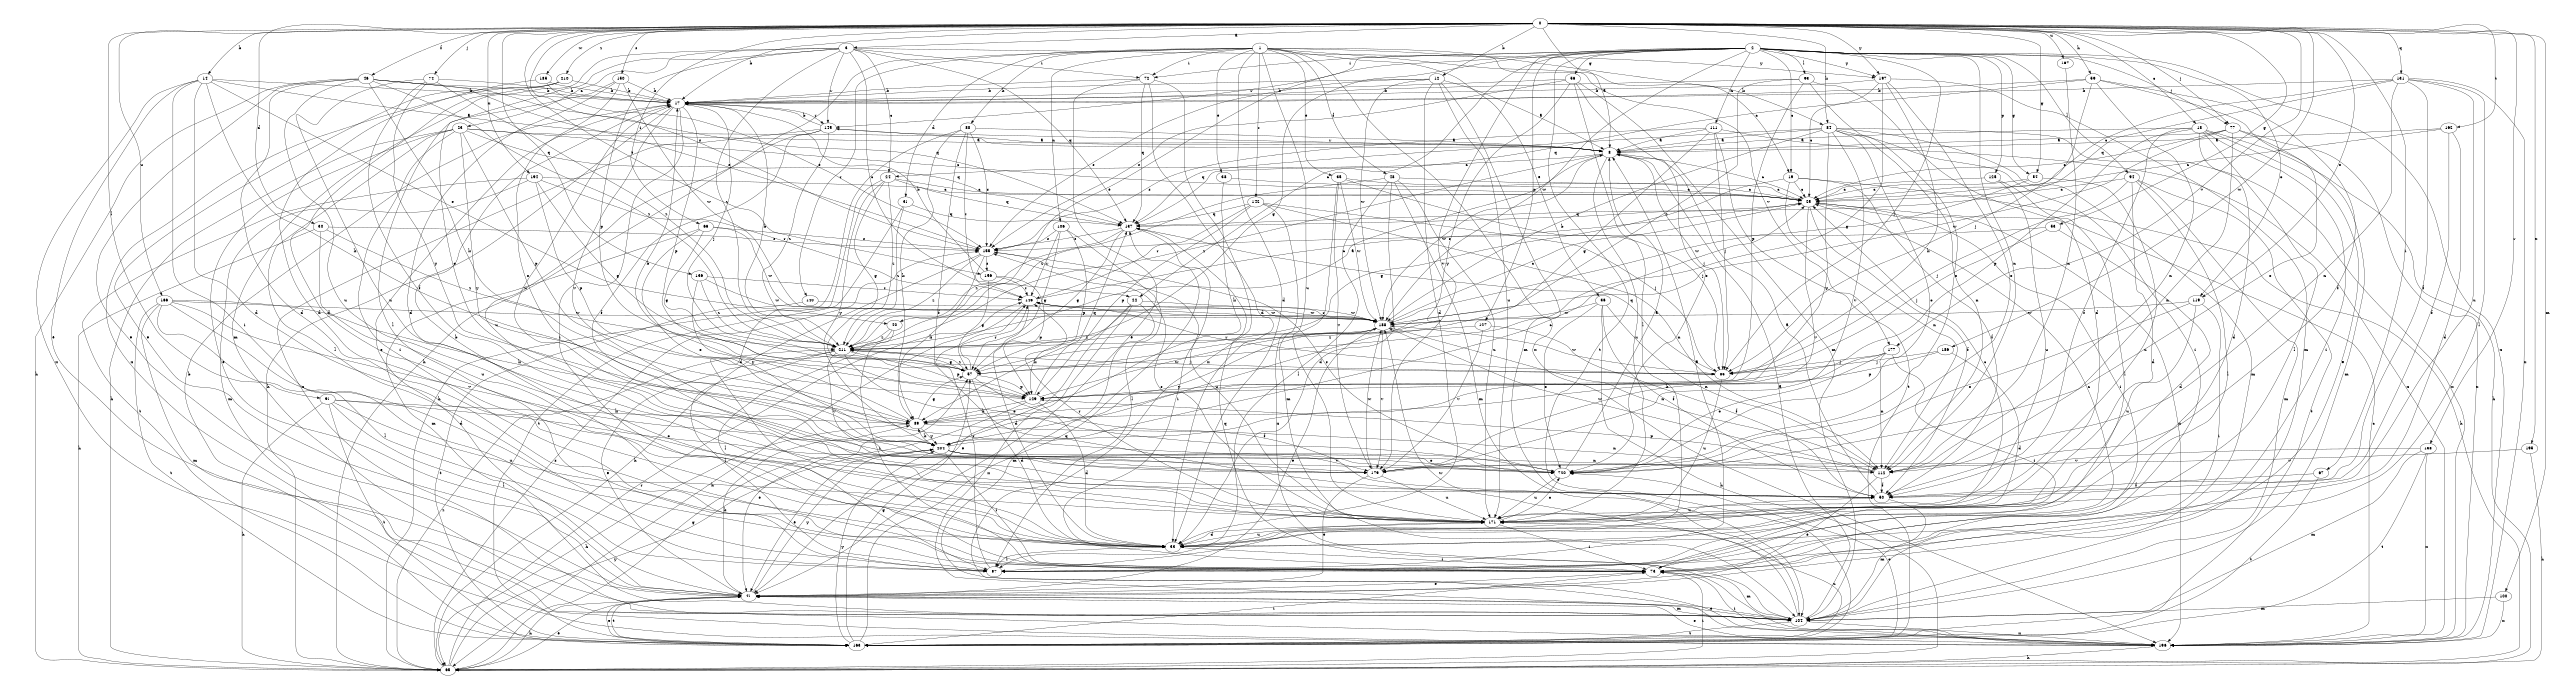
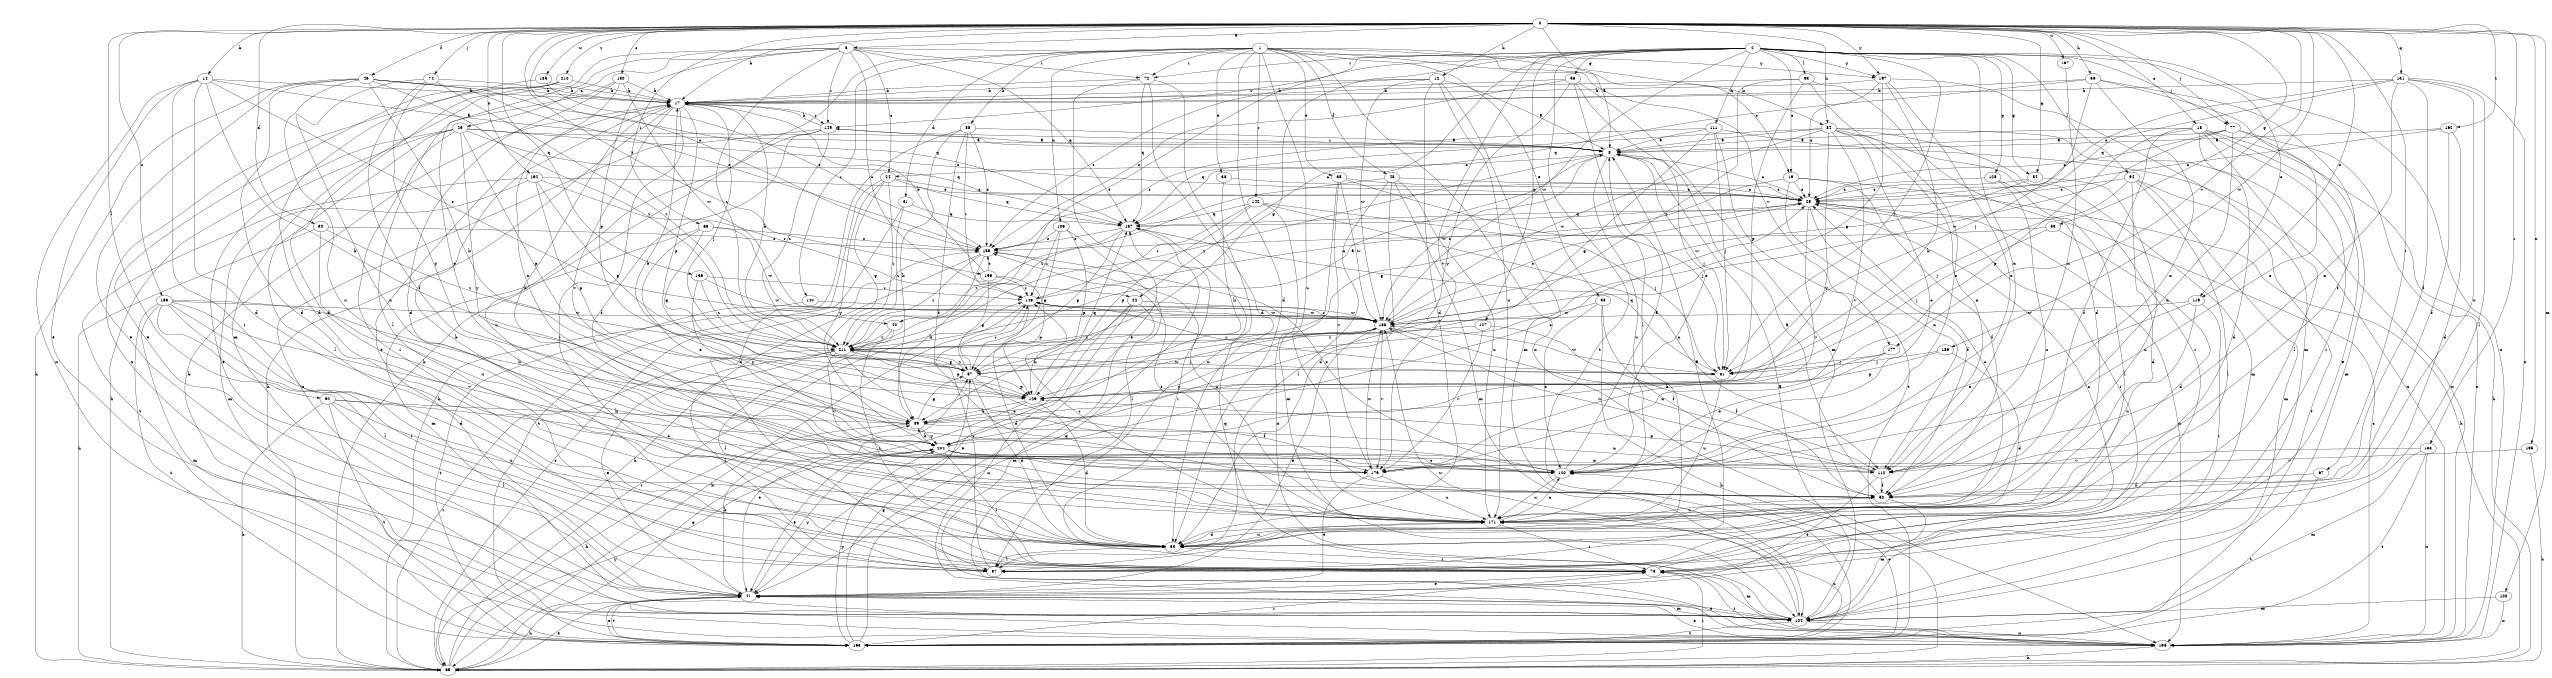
edge "84" -> "188": label "b" -> "w"
edge "155" -> "156": reversed
edge "179" -> "17": label "u" -> "b"
node "85": label "85" -> "81"
node "91": label "91" -> "92"
edge "36" -> "112": removed, label "n"
edge "177" -> "112": removed, label "n"
edge "177" -> "73": now "166" -> "73"
node "720": label "720" -> "120"
